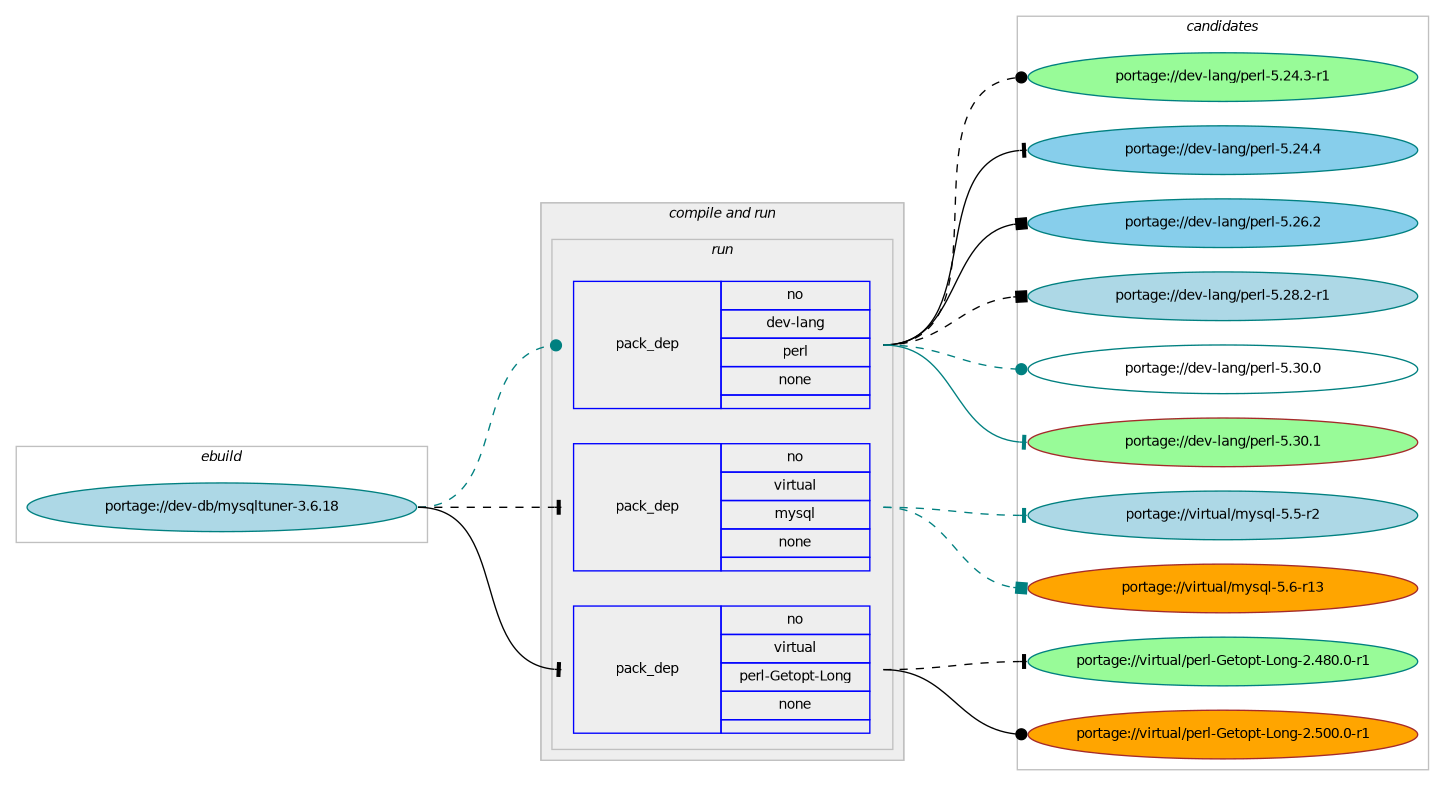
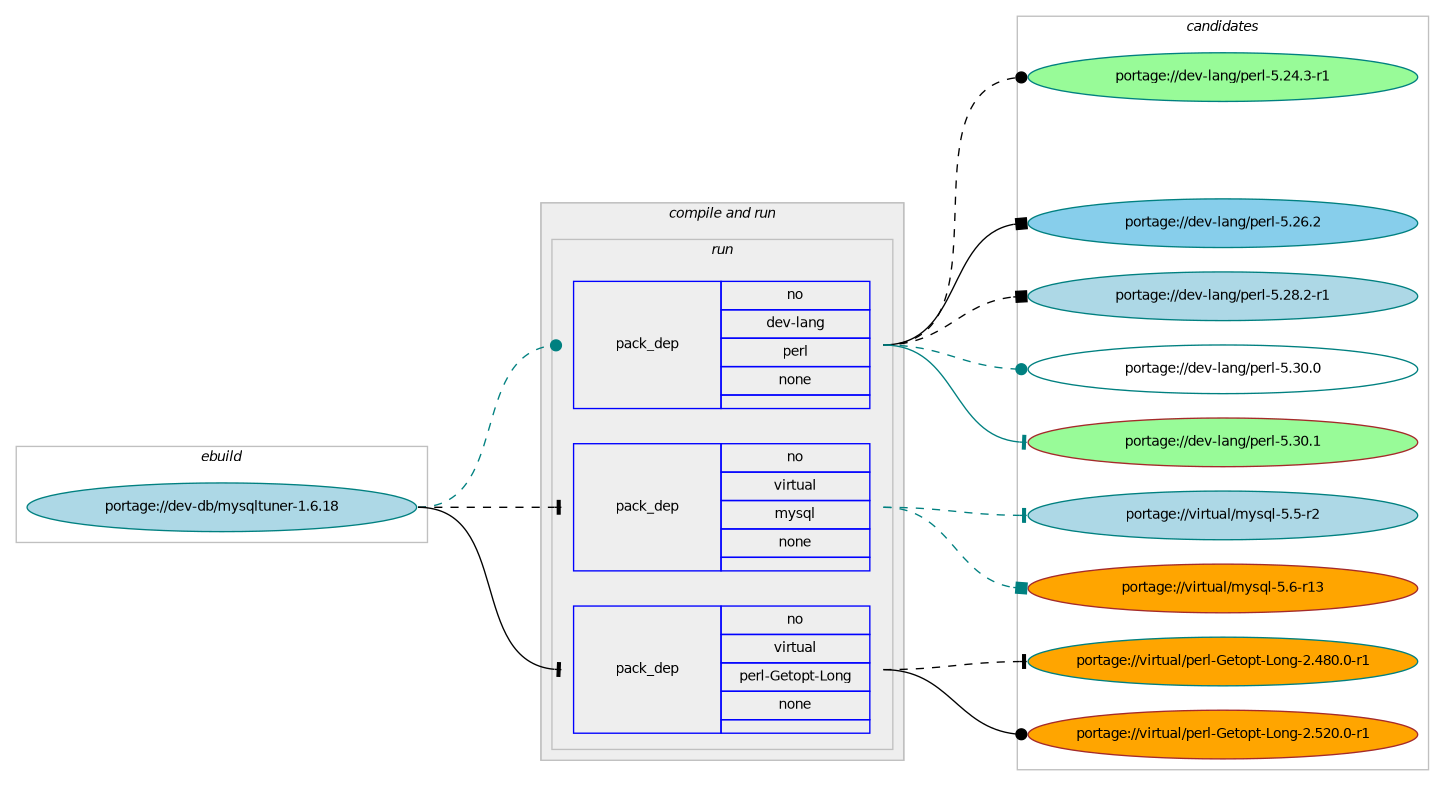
node "portage://dev-lang/perl-5.24.4": removed
node "portage://dev-db/mysqltuner-3.6.18": label "portage://dev-db/mysqltuner-3.6.18" -> "portage://dev-db/mysqltuner-1.6.18"
node "portage://virtual/perl-Getopt-Long-2.480.0-r1": fillcolor palegreen -> orange
node "portage://virtual/perl-Getopt-Long-2.500.0-r1": label "portage://virtual/perl-Getopt-Long-2.500.0-r1" -> "portage://virtual/perl-Getopt-Long-2.520.0-r1"
